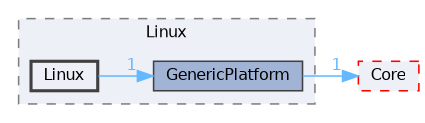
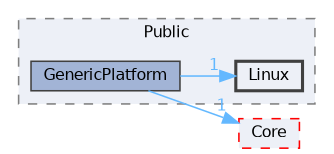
cluster "Linux": label "Linux" -> "Public"
edge "Linux" -> "GenericPlatform": reversed
